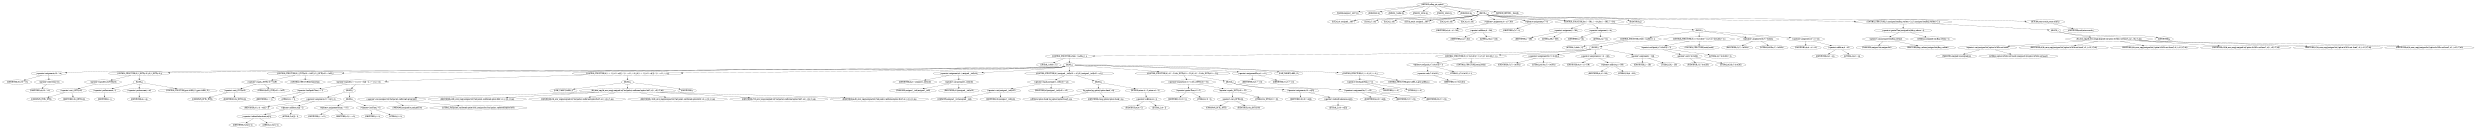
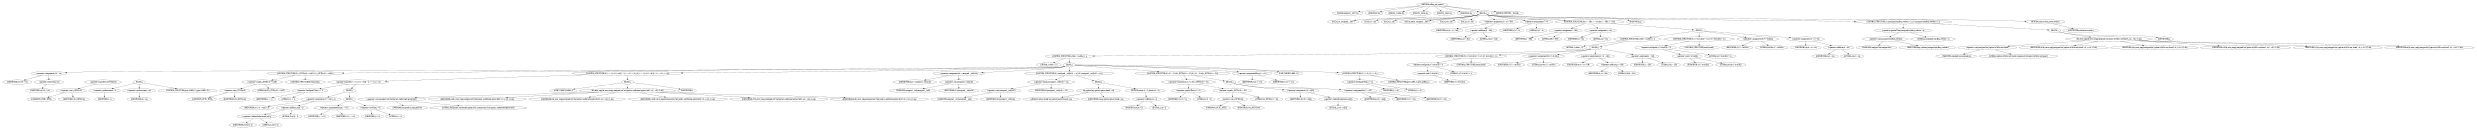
edge "(<operator>.assignment,v6 = a1 + 240)" -> "(<operator>.addition,a1 + 240)": added
node "(LITERAL,0,v7 = 0)": added
node "(CONTROL_STRUCTURE,if ( !(_BYTE)v10 ),if ( !(_BYTE)v10 ))": removed
